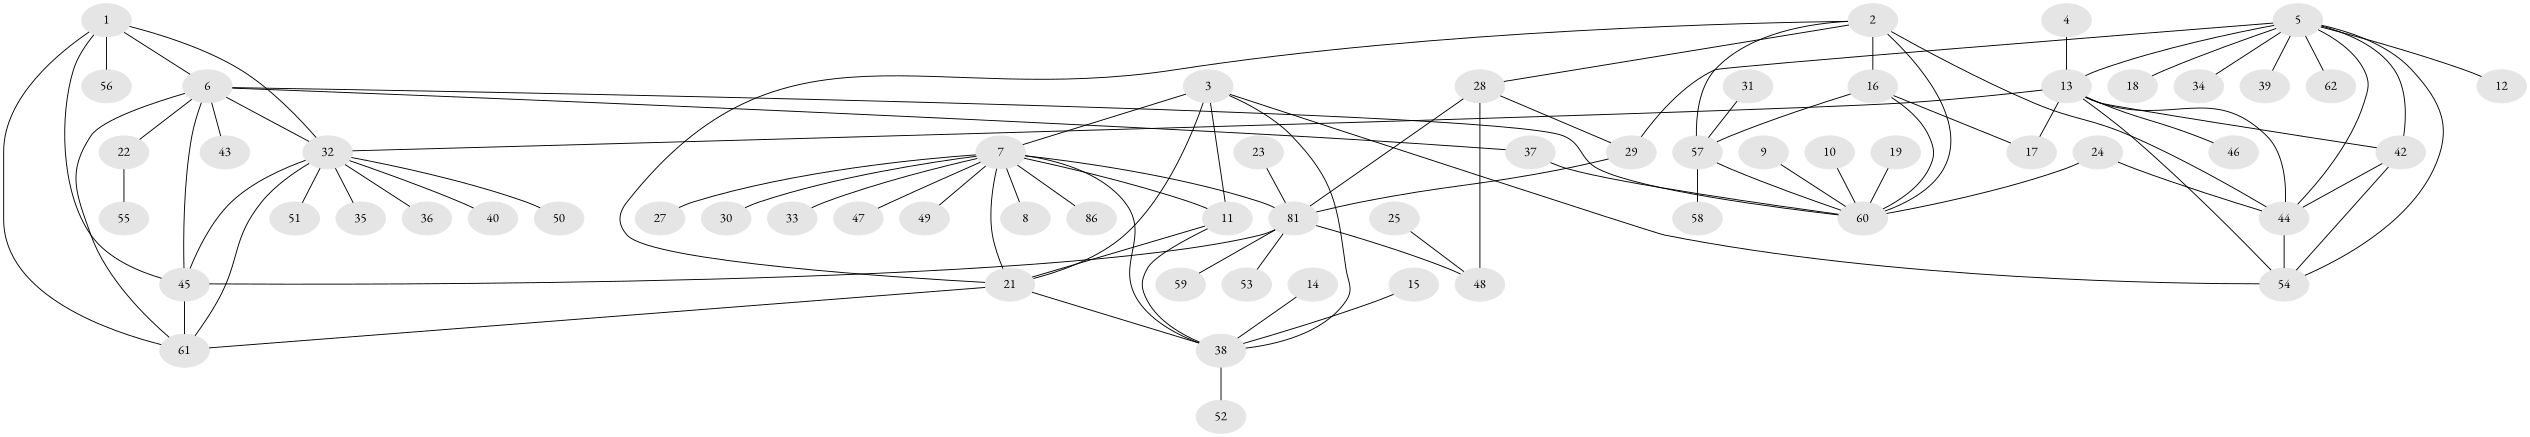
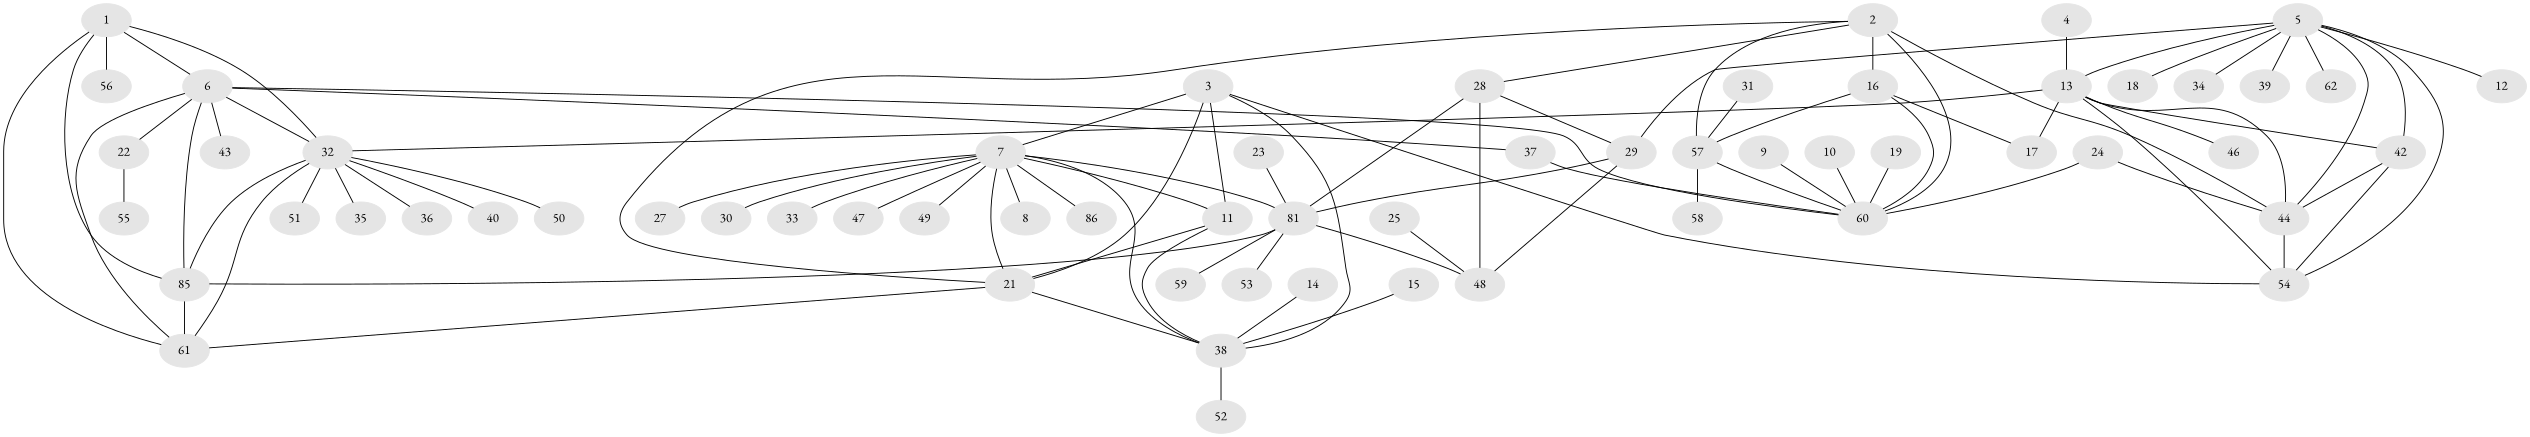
edge "29" -- "48": added
node "45": label "45" -> "85"
